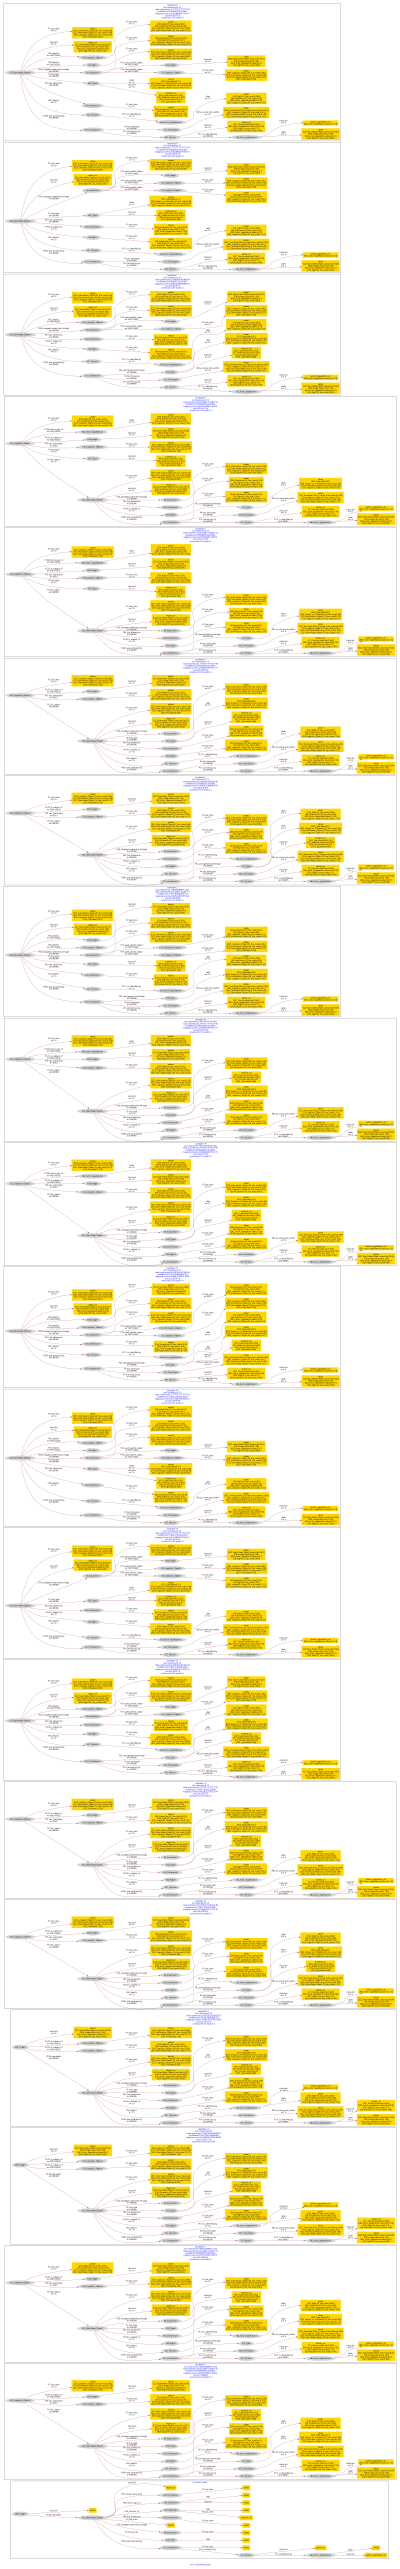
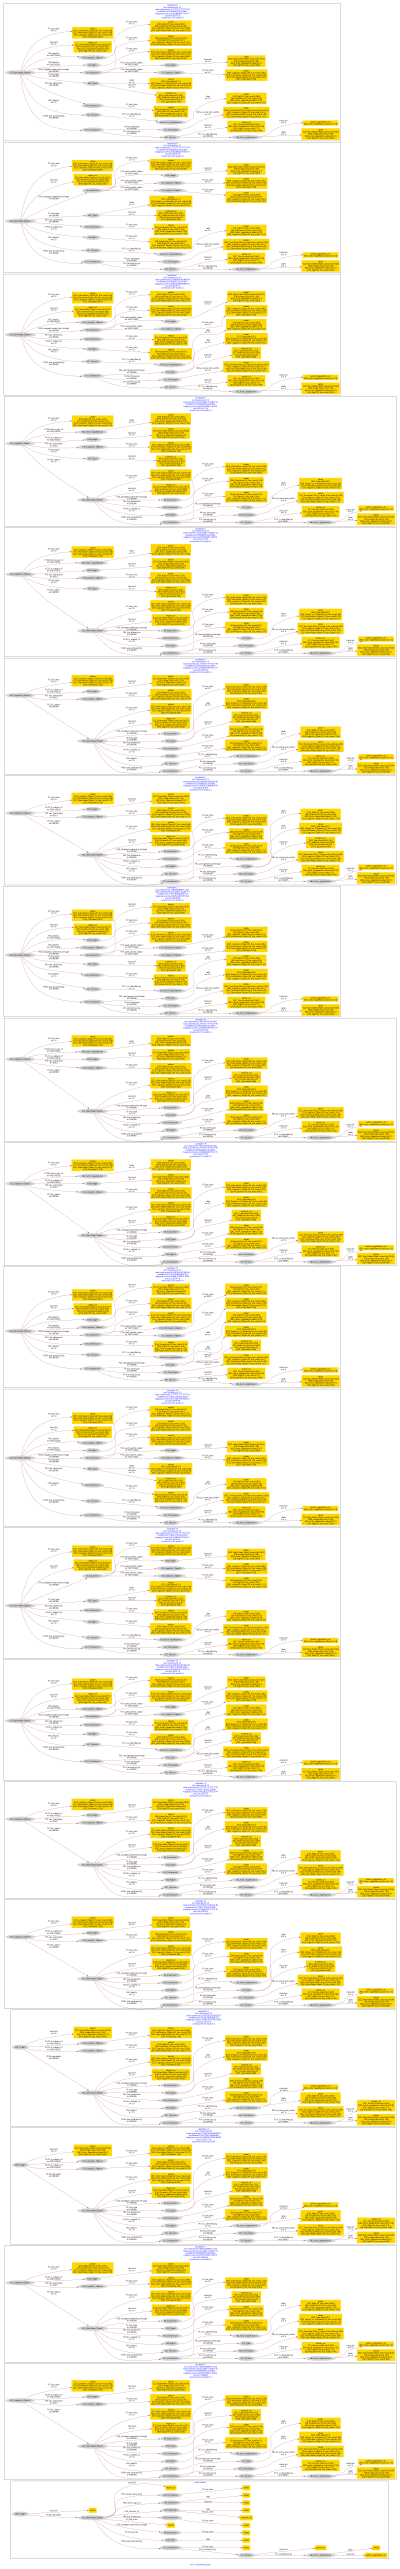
cluster "1-correct model": label "1-correct model" -> "1-note model"
